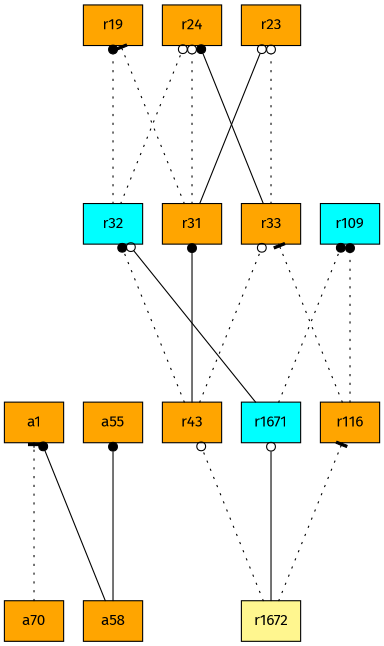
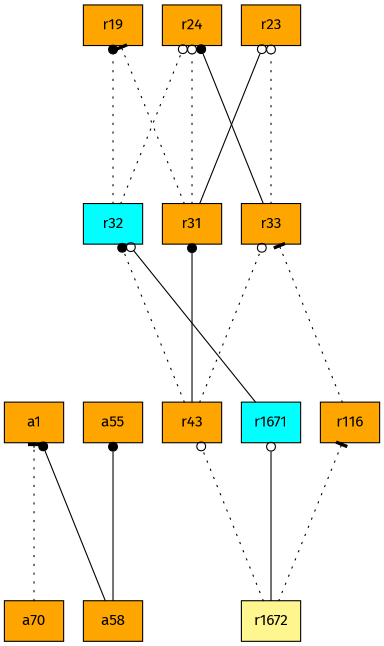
node "r109": removed
